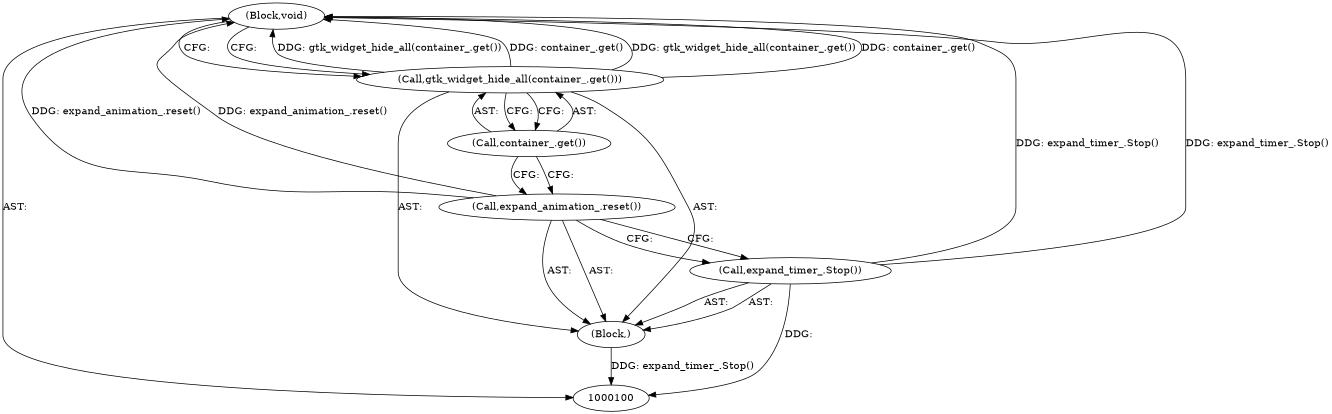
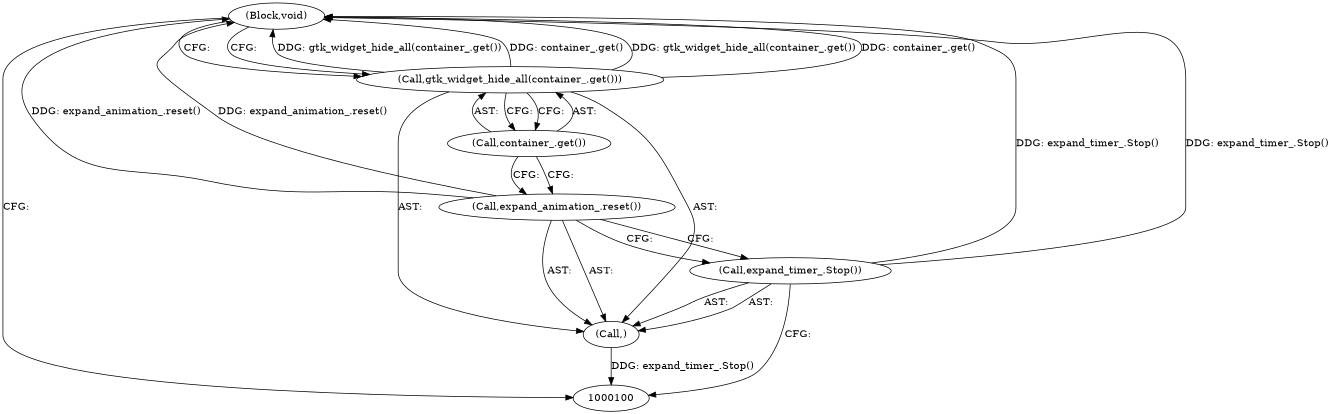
edge "(Block,void)" -> "1000100": label "AST: " -> "CFG: "
node "(Block,)": label "(Block,)" -> "(Call,)"
edge "(Call,expand_timer_.Stop())" -> "1000100": label "DDG: " -> "CFG: "
